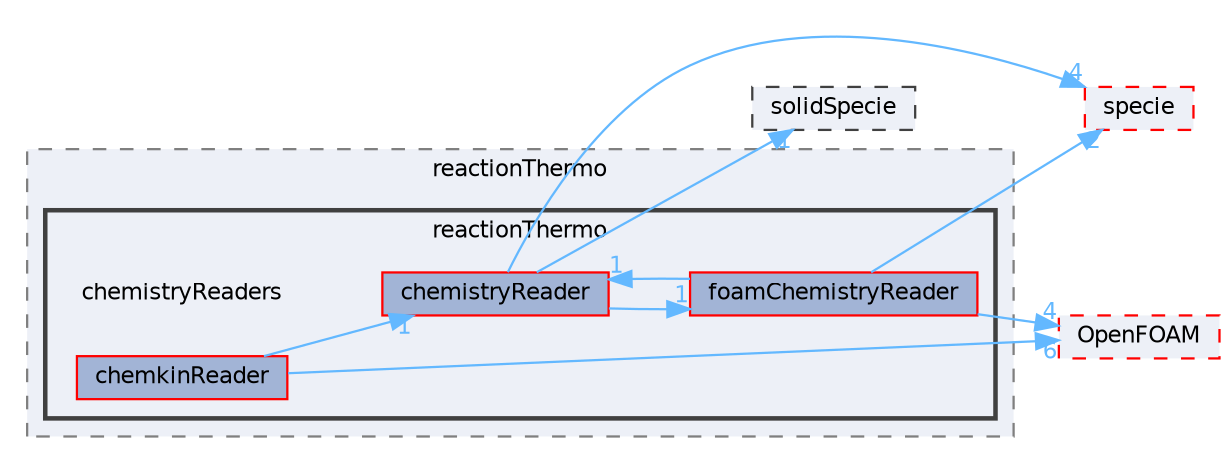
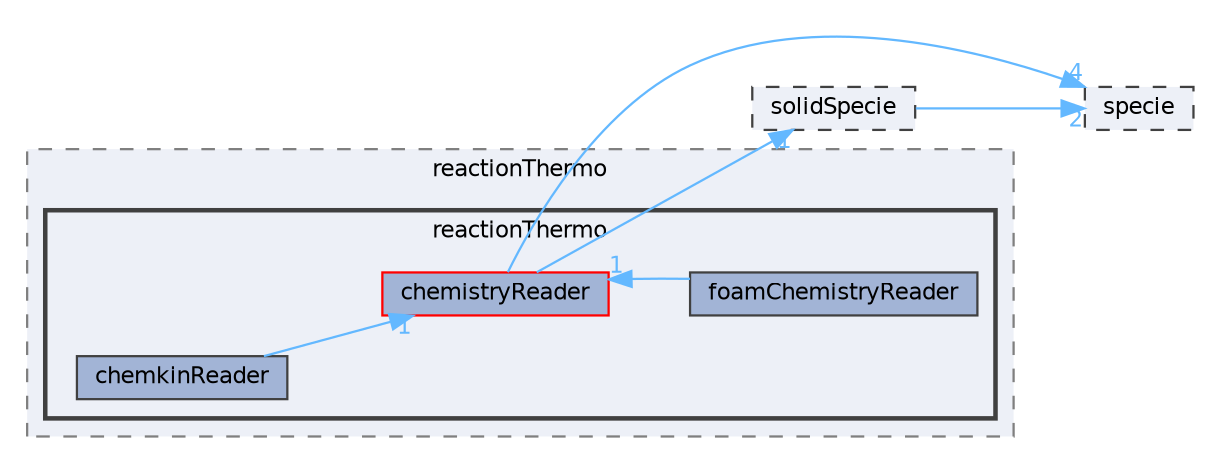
node "specie": color red -> grey25
edge "foamChemistryReader" -> "specie": now "solidSpecie" -> "specie"
node "chemistryReaders": removed
node "foamChemistryReader": color red -> grey25
edge "chemistryReader" -> "foamChemistryReader": removed
node "OpenFOAM": removed
node "chemkinReader": color red -> grey25
